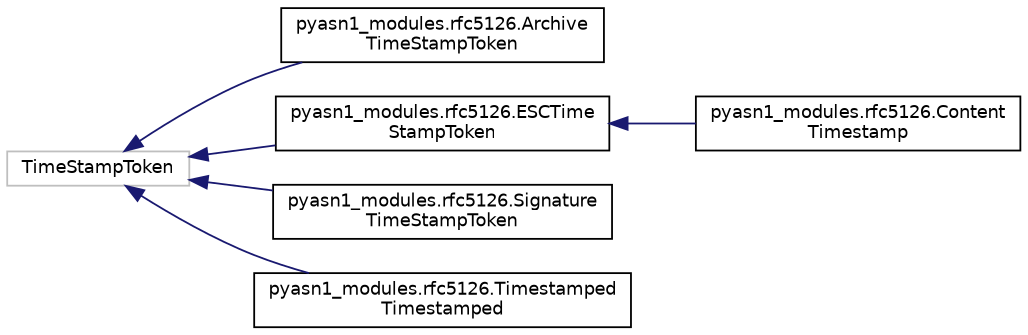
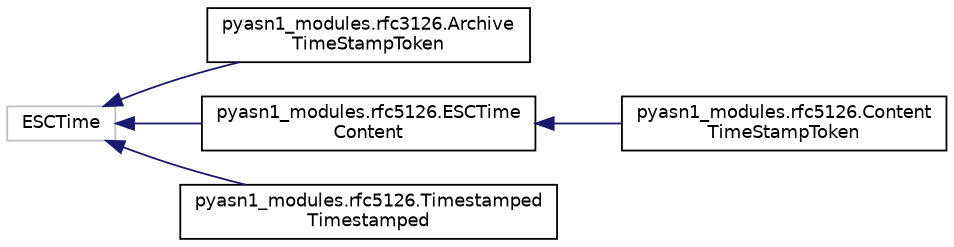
node "pyasn1_modules.rfc5126.Archive TimeStampToken": label "pyasn1_modules.rfc5126.Archive TimeStampToken" -> "pyasn1_modules.rfc3126.Archive TimeStampToken"
node "pyasn1_modules.rfc5126.ESCTime StampToken": label "pyasn1_modules.rfc5126.ESCTime StampToken" -> "pyasn1_modules.rfc5126.ESCTime Content"
node "pyasn1_modules.rfc5126.Content Timestamp": label "pyasn1_modules.rfc5126.Content Timestamp" -> "pyasn1_modules.rfc5126.Content TimeStampToken"
node "TimeStampToken": label "TimeStampToken" -> "ESCTime"
node "pyasn1_modules.rfc5126.Signature TimeStampToken": removed
